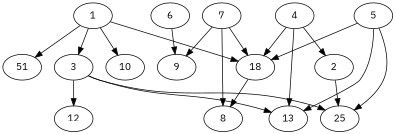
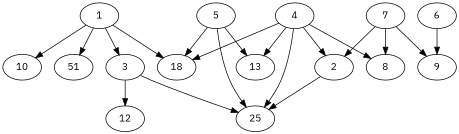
edge "7" -> "18": now "7" -> "2"
edge "4" -> "25": added
edge "18" -> "8": now "4" -> "8"
edge "3" -> "13": removed
